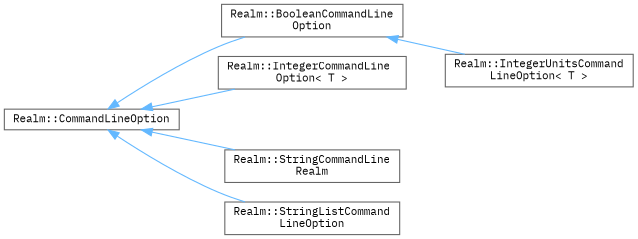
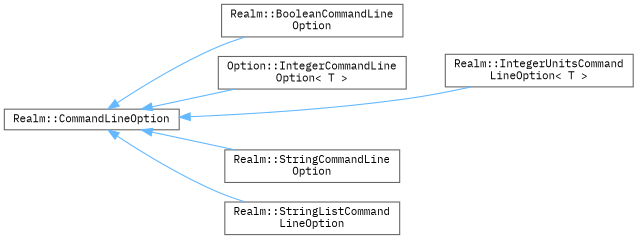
edge "Realm::IntegerUnitsCommand LineOption< T >" -> "Realm::BooleanCommandLine Option": now "Realm::IntegerUnitsCommand LineOption< T >" -> "Realm::CommandLineOption"
node "Realm::IntegerCommandLine Option< T >": label "Realm::IntegerCommandLine Option< T >" -> "Option::IntegerCommandLine Option< T >"
node "Realm::StringCommandLine Realm": label "Realm::StringCommandLine Realm" -> "Realm::StringCommandLine Option"
